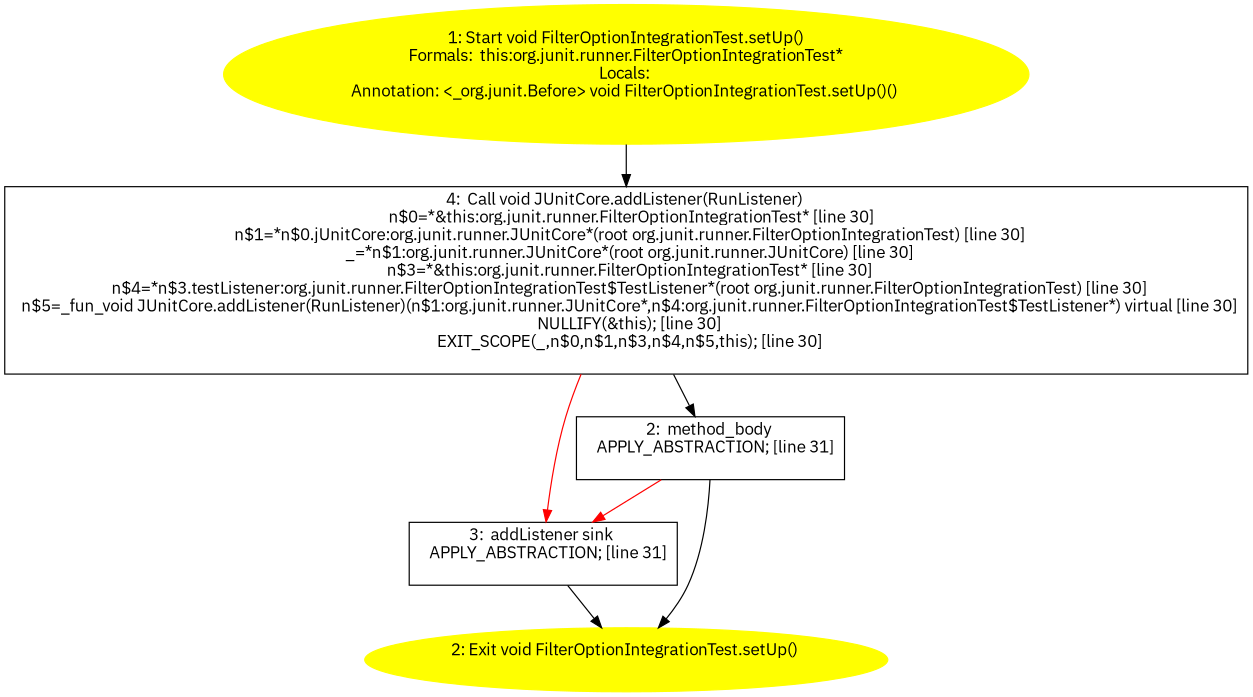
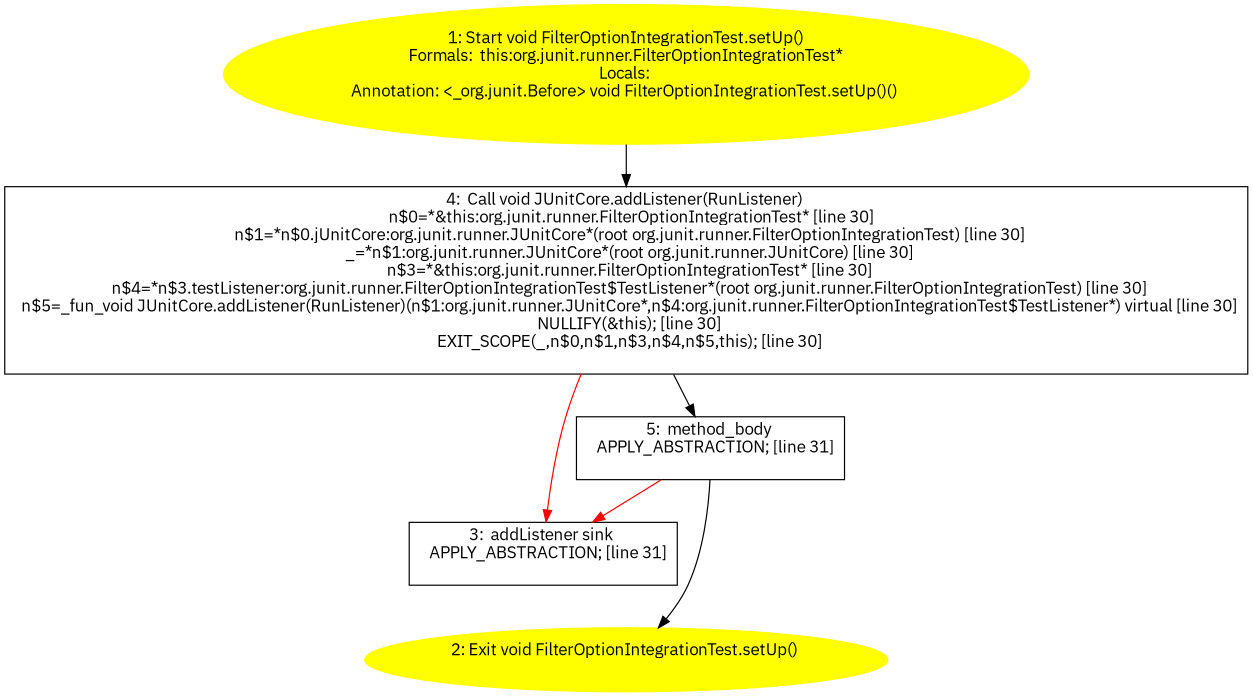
node "2:  method_body APPLY_ABSTRACTION; [line 31]": label "2:  method_body APPLY_ABSTRACTION; [line 31]" -> "5:  method_body APPLY_ABSTRACTION; [line 31]"
edge "3:  addListener sink APPLY_ABSTRACTION; [line 31]" -> "2: Exit void FilterOptionIntegrationTest.setUp()": removed
